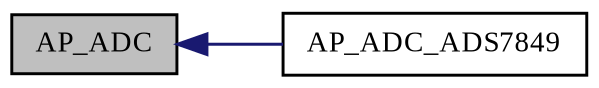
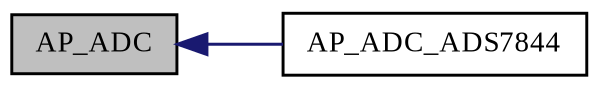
node "AP_ADC_ADS7849": label "AP_ADC_ADS7849" -> "AP_ADC_ADS7844"
